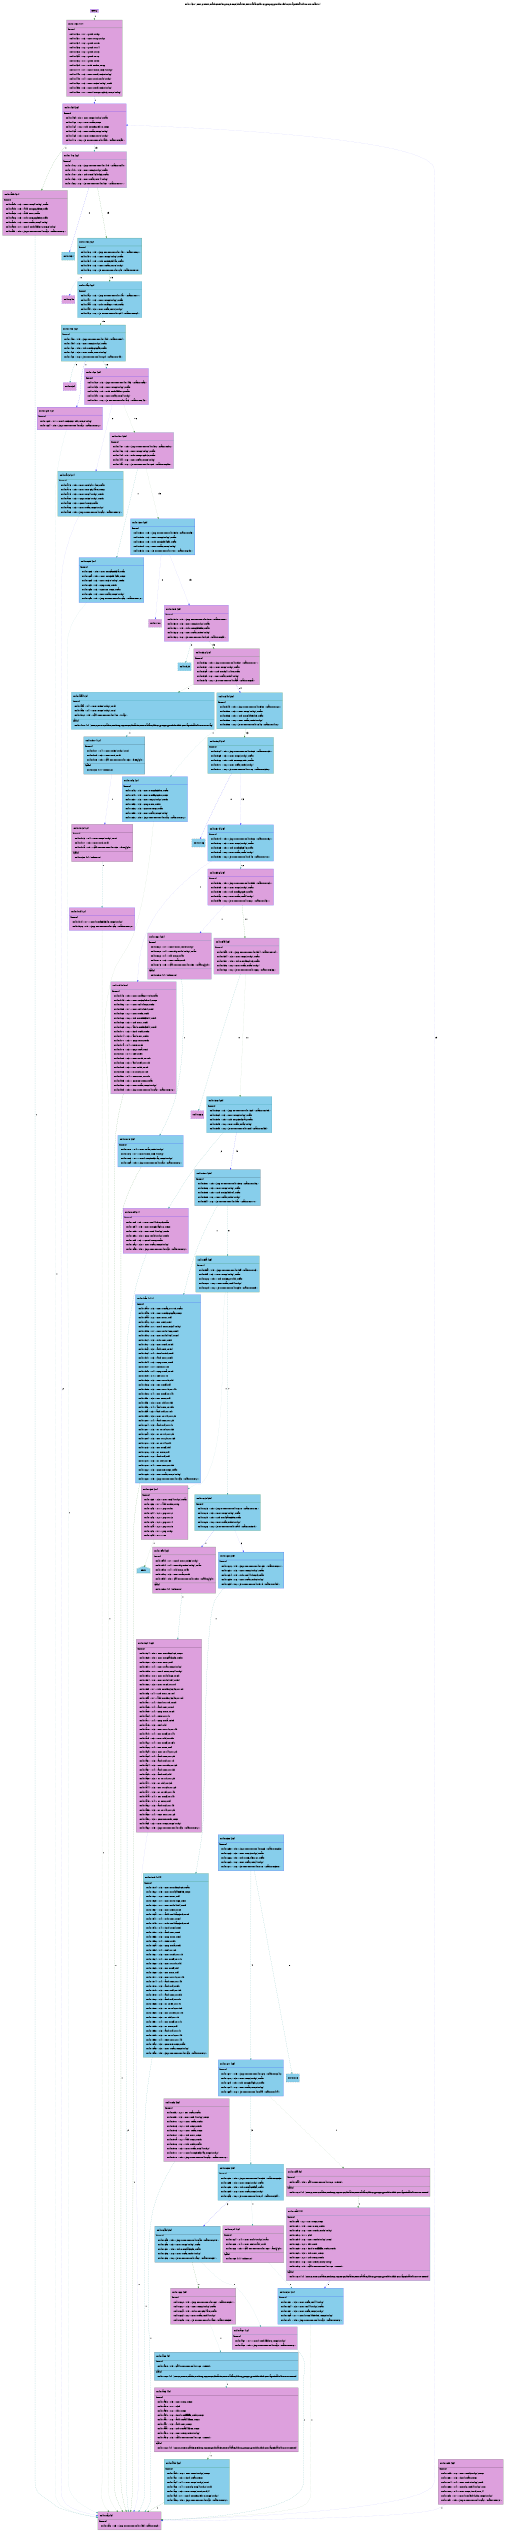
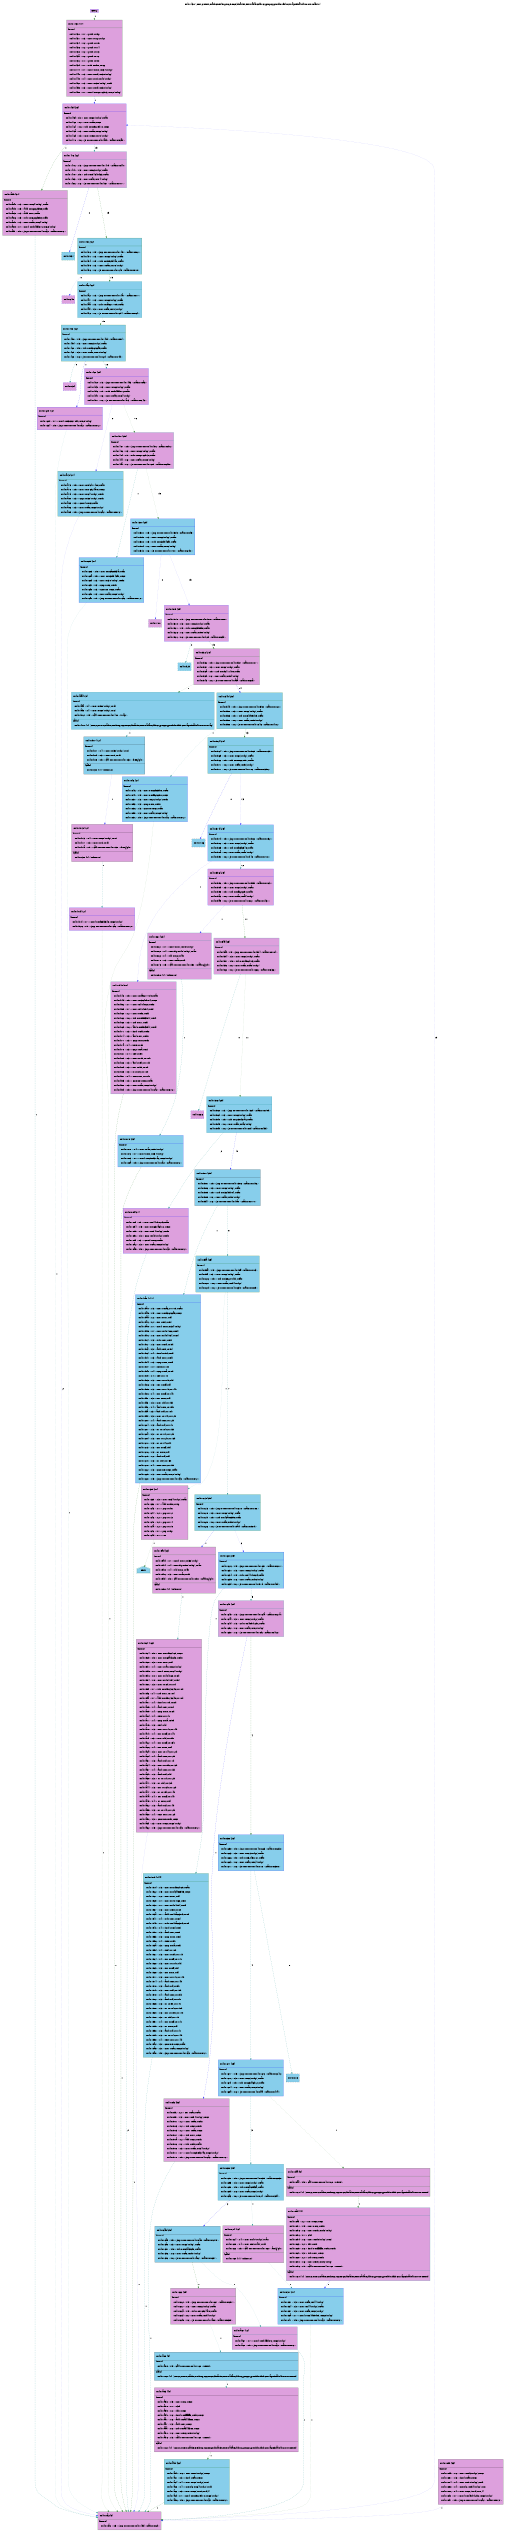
node "0x401645 [25]": added
